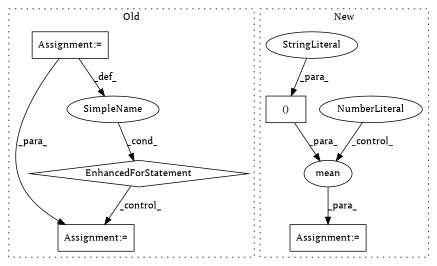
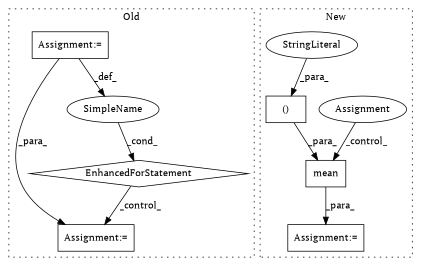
node "NumberLiteral": label "NumberLiteral" -> "Assignment"
node "mean": shape ellipse -> box
